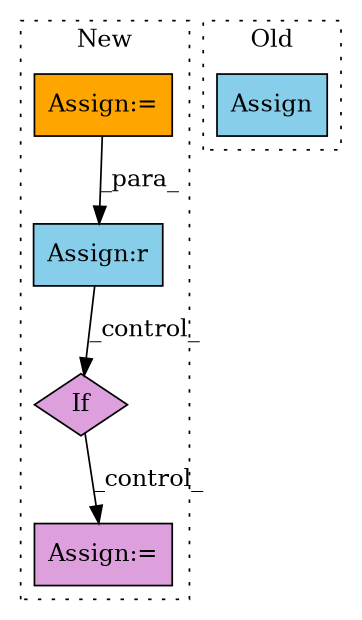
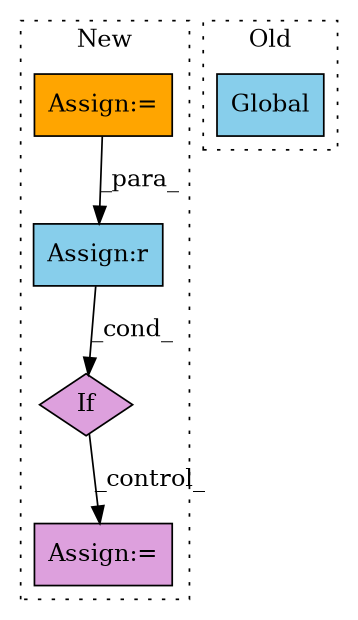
node "Assign": label "Assign" -> "Global"
edge "Assign:r" -> "If": label "_control_" -> "_cond_"
